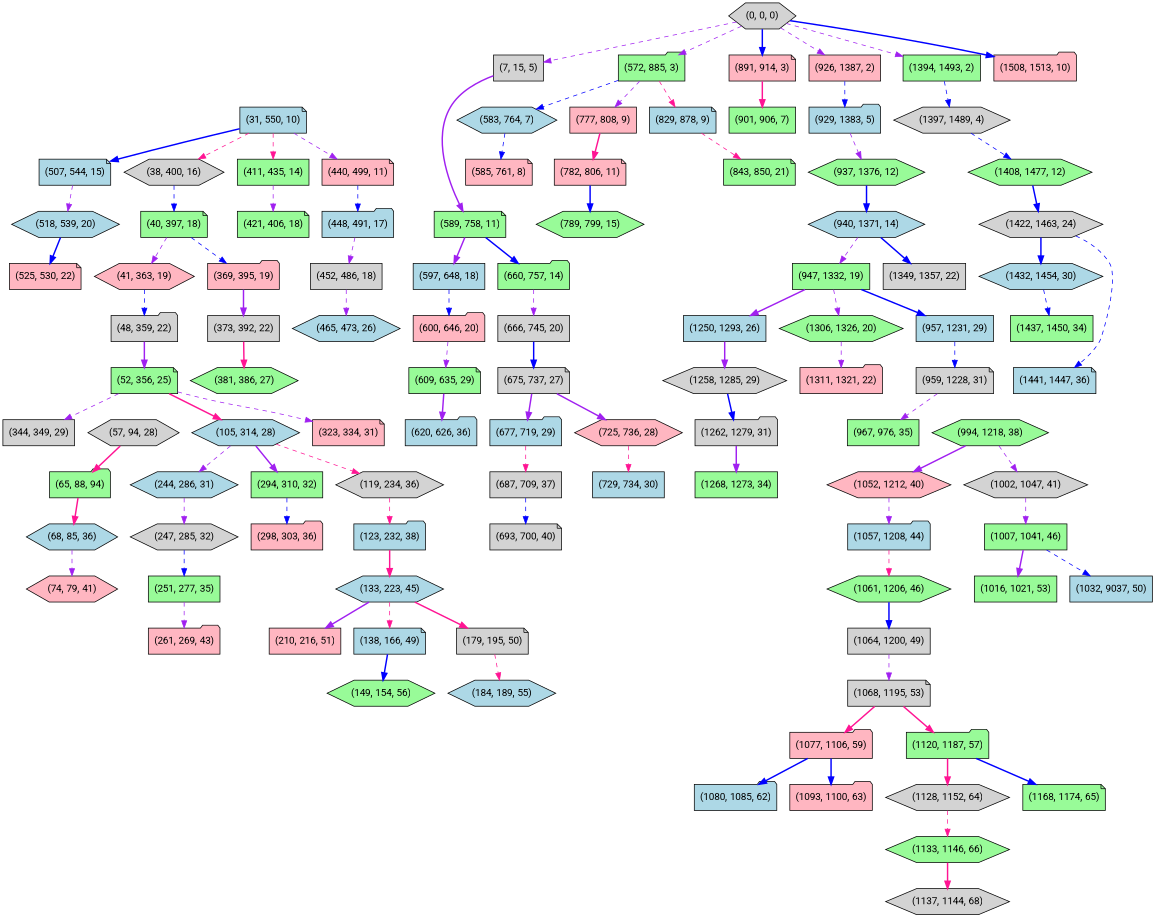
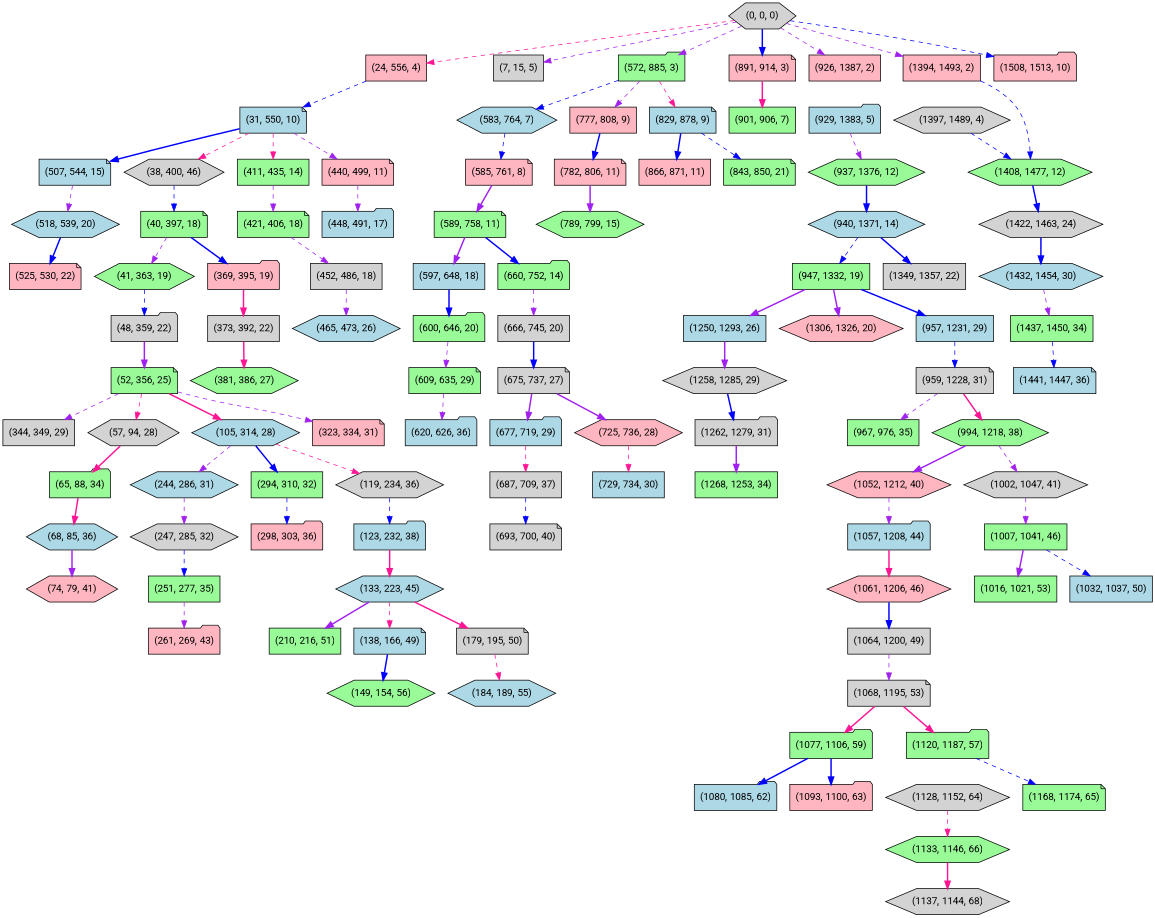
edge "(0, 0, 0)" -> "(1508, 1513, 10)": style bold -> dashed
node "(24, 556, 4)": added
node "(1394, 1493, 2)": fillcolor palegreen -> lightpink
edge "(926, 1387, 2)" -> "(929, 1383, 5)": removed
edge "(1394, 1493, 2)" -> "(1397, 1489, 4)": now "(1394, 1493, 2)" -> "(1408, 1477, 12)"
edge "(7, 15, 5)" -> "(589, 758, 11)": now "(585, 761, 8)" -> "(589, 758, 11)"
edge "(777, 808, 9)" -> "(782, 806, 11)": color deeppink -> blue
edge "(829, 878, 9)" -> "(843, 850, 21)": color deeppink -> blue
node "(38, 400, 16)": label "(38, 400, 16)" -> "(38, 400, 46)"
node "(866, 871, 11)": added
edge "(440, 499, 11)" -> "(448, 491, 17)": color blue -> purple
edge "(782, 806, 11)" -> "(789, 799, 15)": color blue -> purple
edge "(448, 491, 17)" -> "(452, 486, 18)": now "(421, 406, 18)" -> "(452, 486, 18)"
edge "(940, 1371, 14)" -> "(947, 1332, 19)": color purple -> blue
edge "(40, 397, 18)" -> "(369, 395, 19)": style dashed -> bold
node "(41, 363, 19)": fillcolor lightpink -> palegreen
node "(660, 757, 14)": label "(660, 757, 14)" -> "(660, 752, 14)"
edge "(1422, 1463, 24)" -> "(1441, 1447, 36)": now "(1437, 1450, 34)" -> "(1441, 1447, 36)"
edge "(369, 395, 19)" -> "(373, 392, 22)": color purple -> deeppink
edge "(597, 648, 18)" -> "(600, 646, 20)": style dashed -> bold
edge "(947, 1332, 19)" -> "(1306, 1326, 20)": style dashed -> bold
edge "(1432, 1454, 30)" -> "(1437, 1450, 34)": color blue -> purple
node "(600, 646, 20)": fillcolor lightpink -> palegreen
node "(1306, 1326, 20)": fillcolor palegreen -> lightpink
node "(1311, 1321, 22)": removed
edge "(52, 356, 25)" -> "(57, 94, 28)": added
edge "(609, 635, 29)" -> "(620, 626, 36)": style bold -> dashed
edge "(959, 1228, 31)" -> "(994, 1218, 38)": added
edge "(105, 314, 28)" -> "(294, 310, 32)": color purple -> blue
node "(65, 88, 94)": label "(65, 88, 94)" -> "(65, 88, 34)"
node "(1268, 1273, 34)": label "(1268, 1273, 34)" -> "(1268, 1253, 34)"
edge "(119, 234, 36)" -> "(123, 232, 38)": color deeppink -> blue
edge "(68, 85, 36)" -> "(74, 79, 41)": style dashed -> bold
edge "(1057, 1208, 44)" -> "(1061, 1206, 46)": style dashed -> bold
node "(1061, 1206, 46)": fillcolor palegreen -> lightpink
node "(1032, 9037, 50)": label "(1032, 9037, 50)" -> "(1032, 1037, 50)"
node "(210, 216, 51)": fillcolor lightpink -> palegreen
node "(1077, 1106, 59)": fillcolor lightpink -> palegreen
edge "(1120, 1187, 57)" -> "(1128, 1152, 64)": removed
edge "(1120, 1187, 57)" -> "(1168, 1174, 65)": style bold -> dashed
